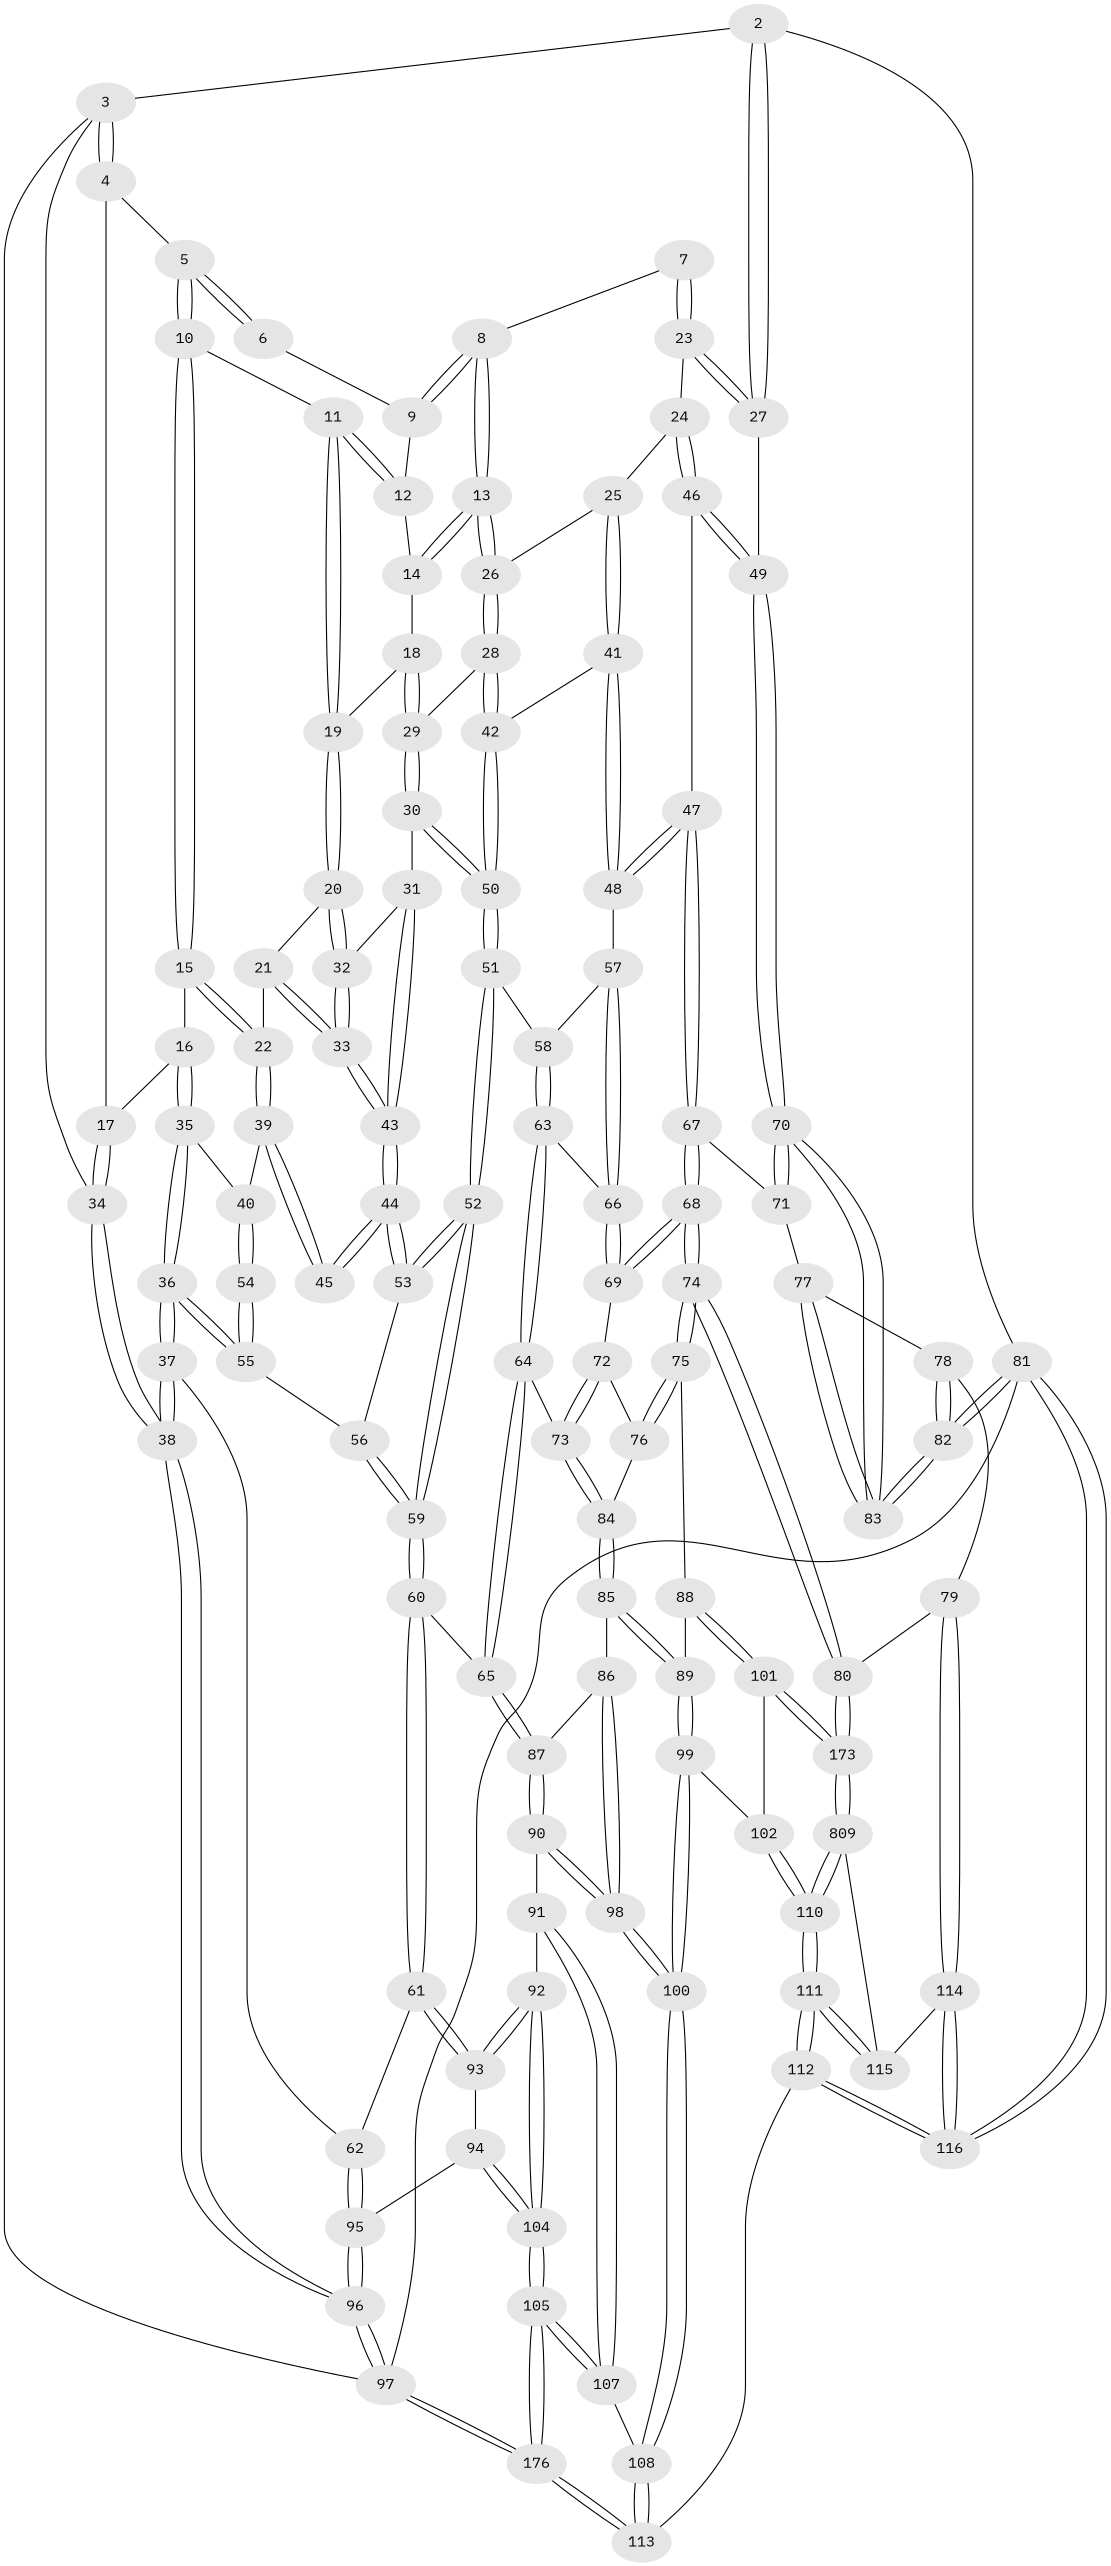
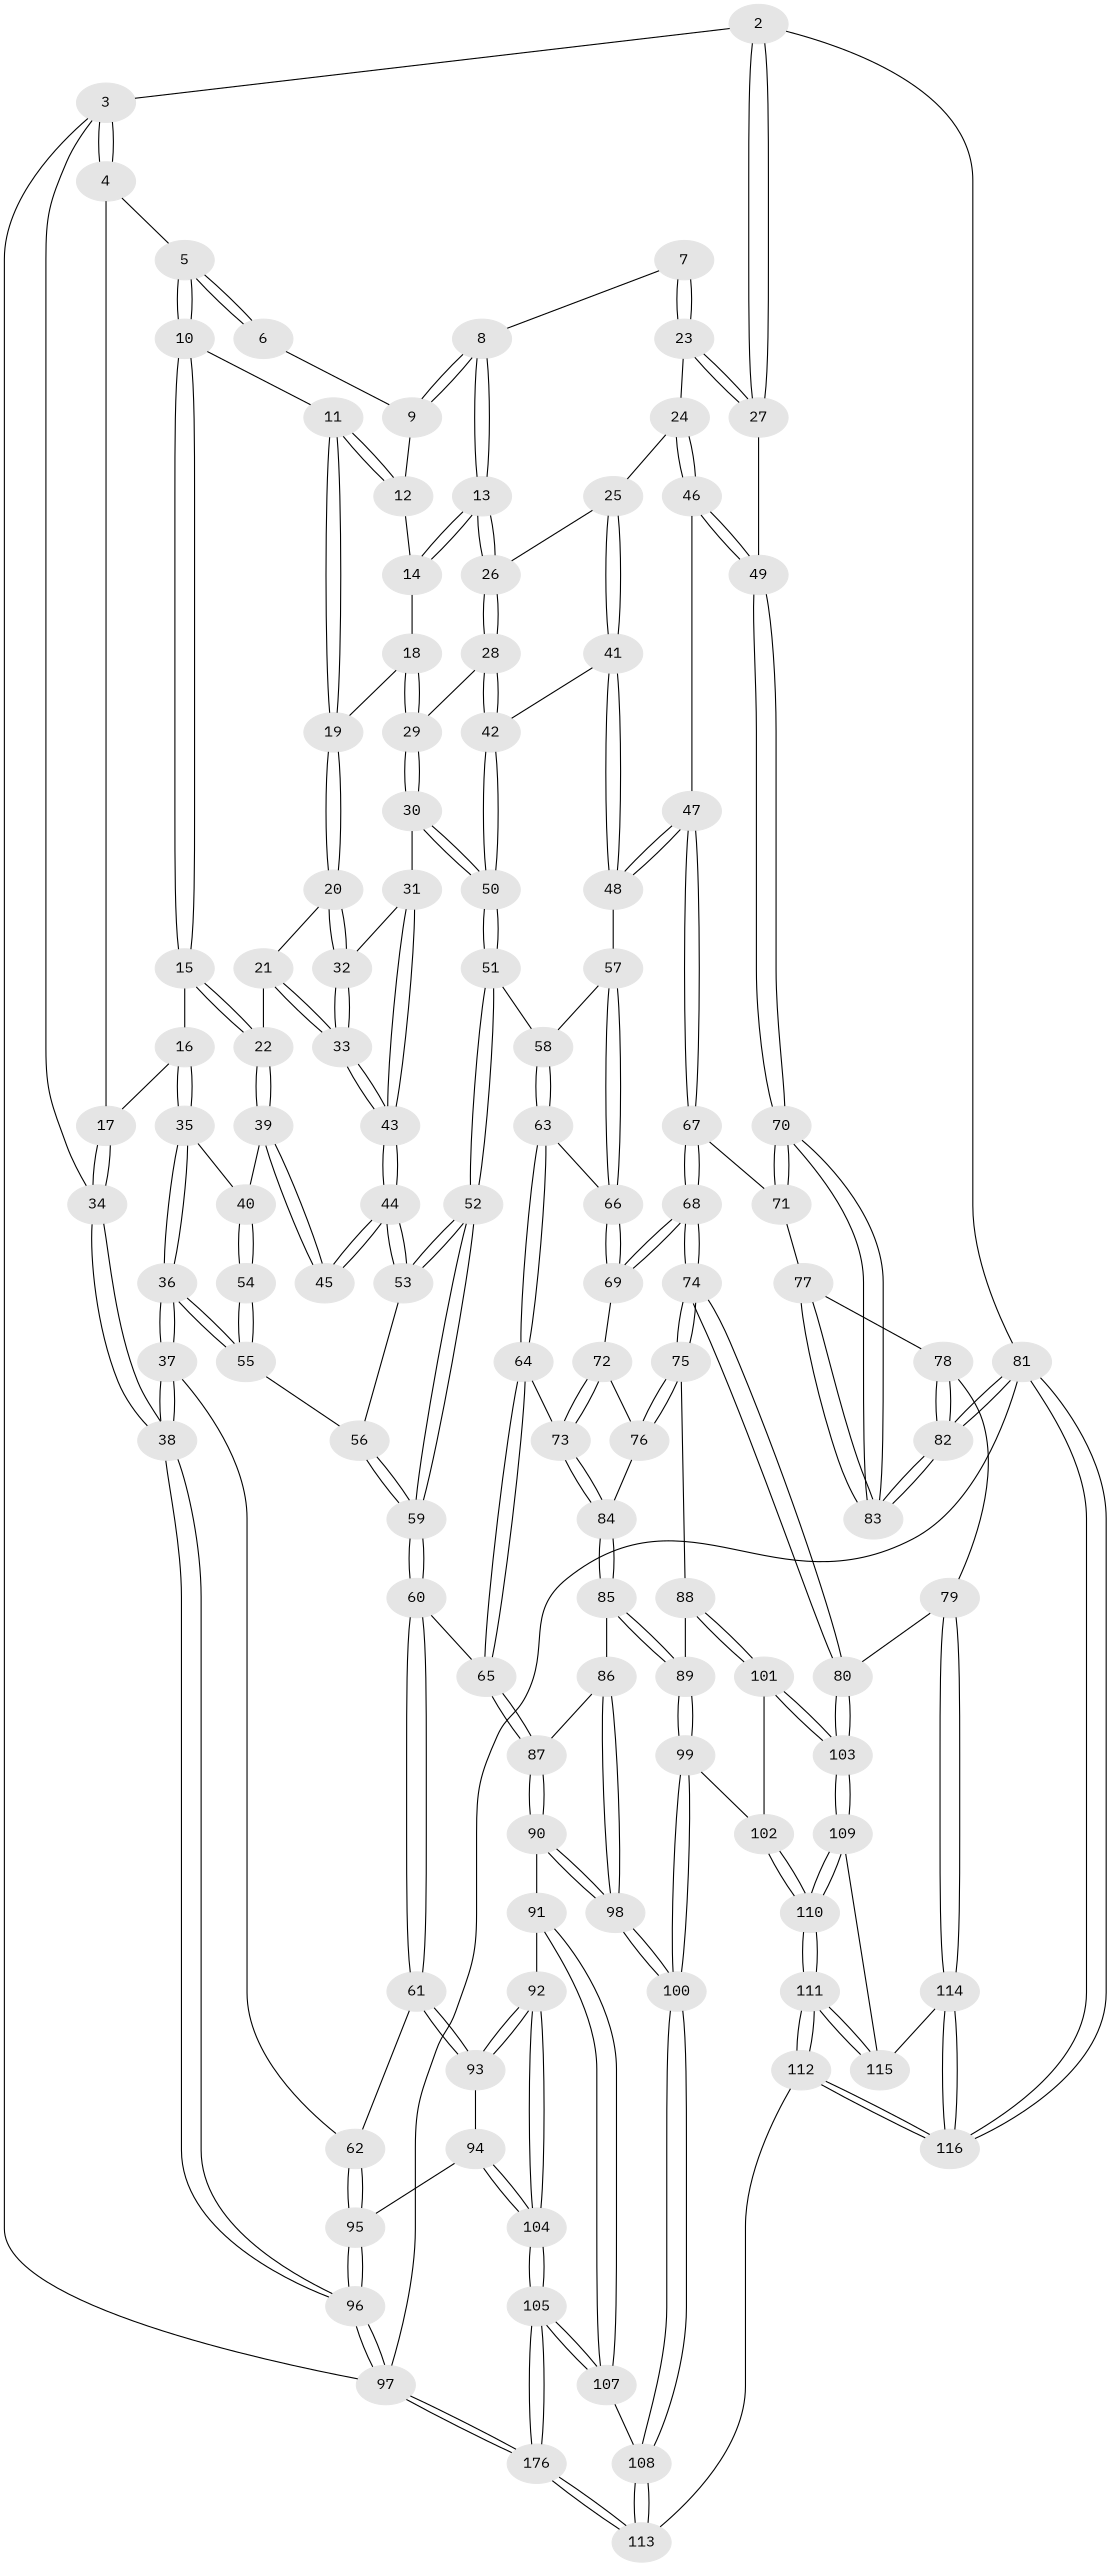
node "173": label "173" -> "103"
node "809": label "809" -> "109"
